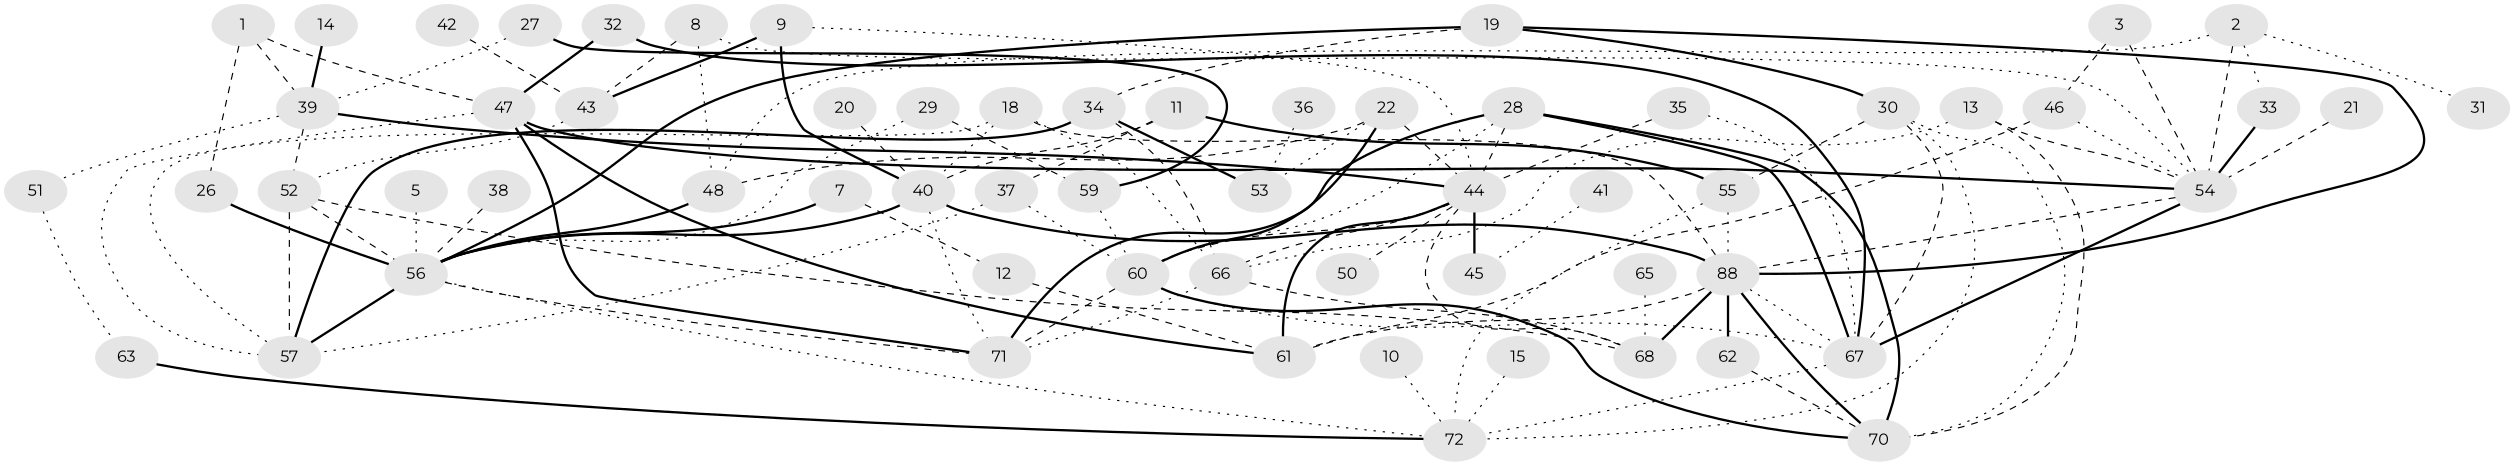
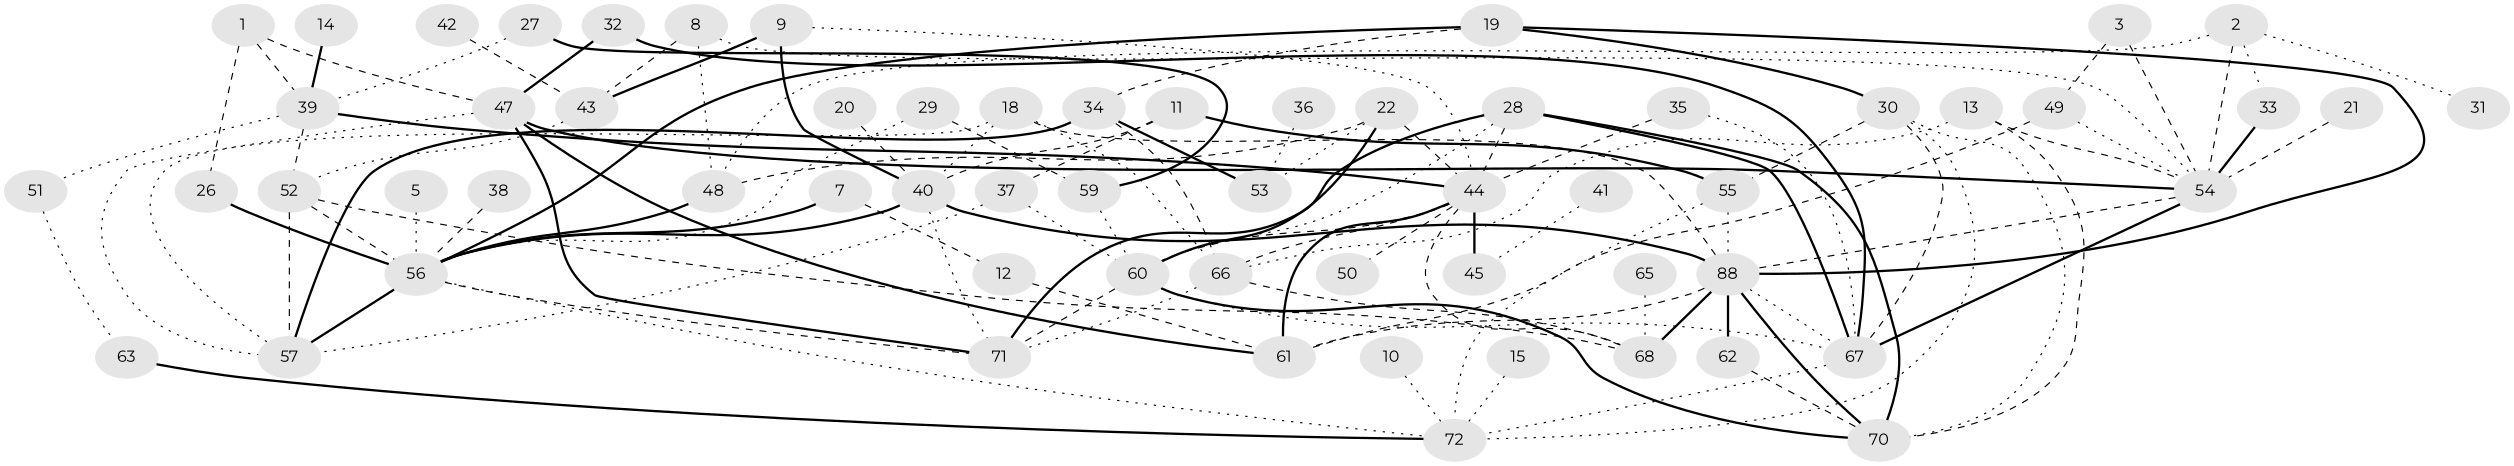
node "46": label "46" -> "49"
